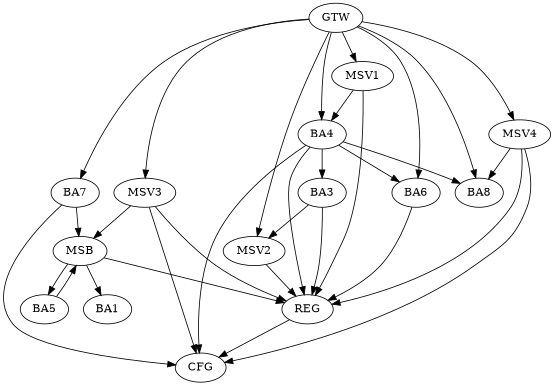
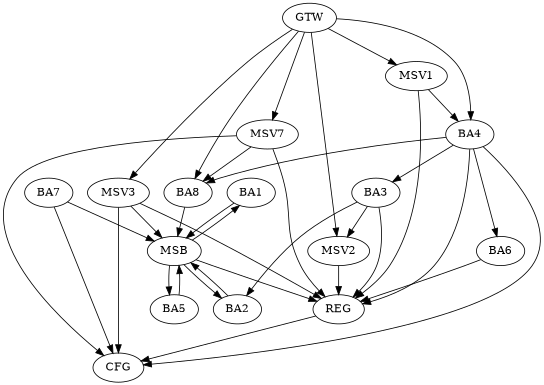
edge "GTW" -> "BA7": removed
edge "GTW" -> "BA6": removed
node "MSV4": label "MSV4" -> "MSV7"
edge "BA8" -> "MSB": added
edge "BA1" -> "MSB": added
node "BA2": added
